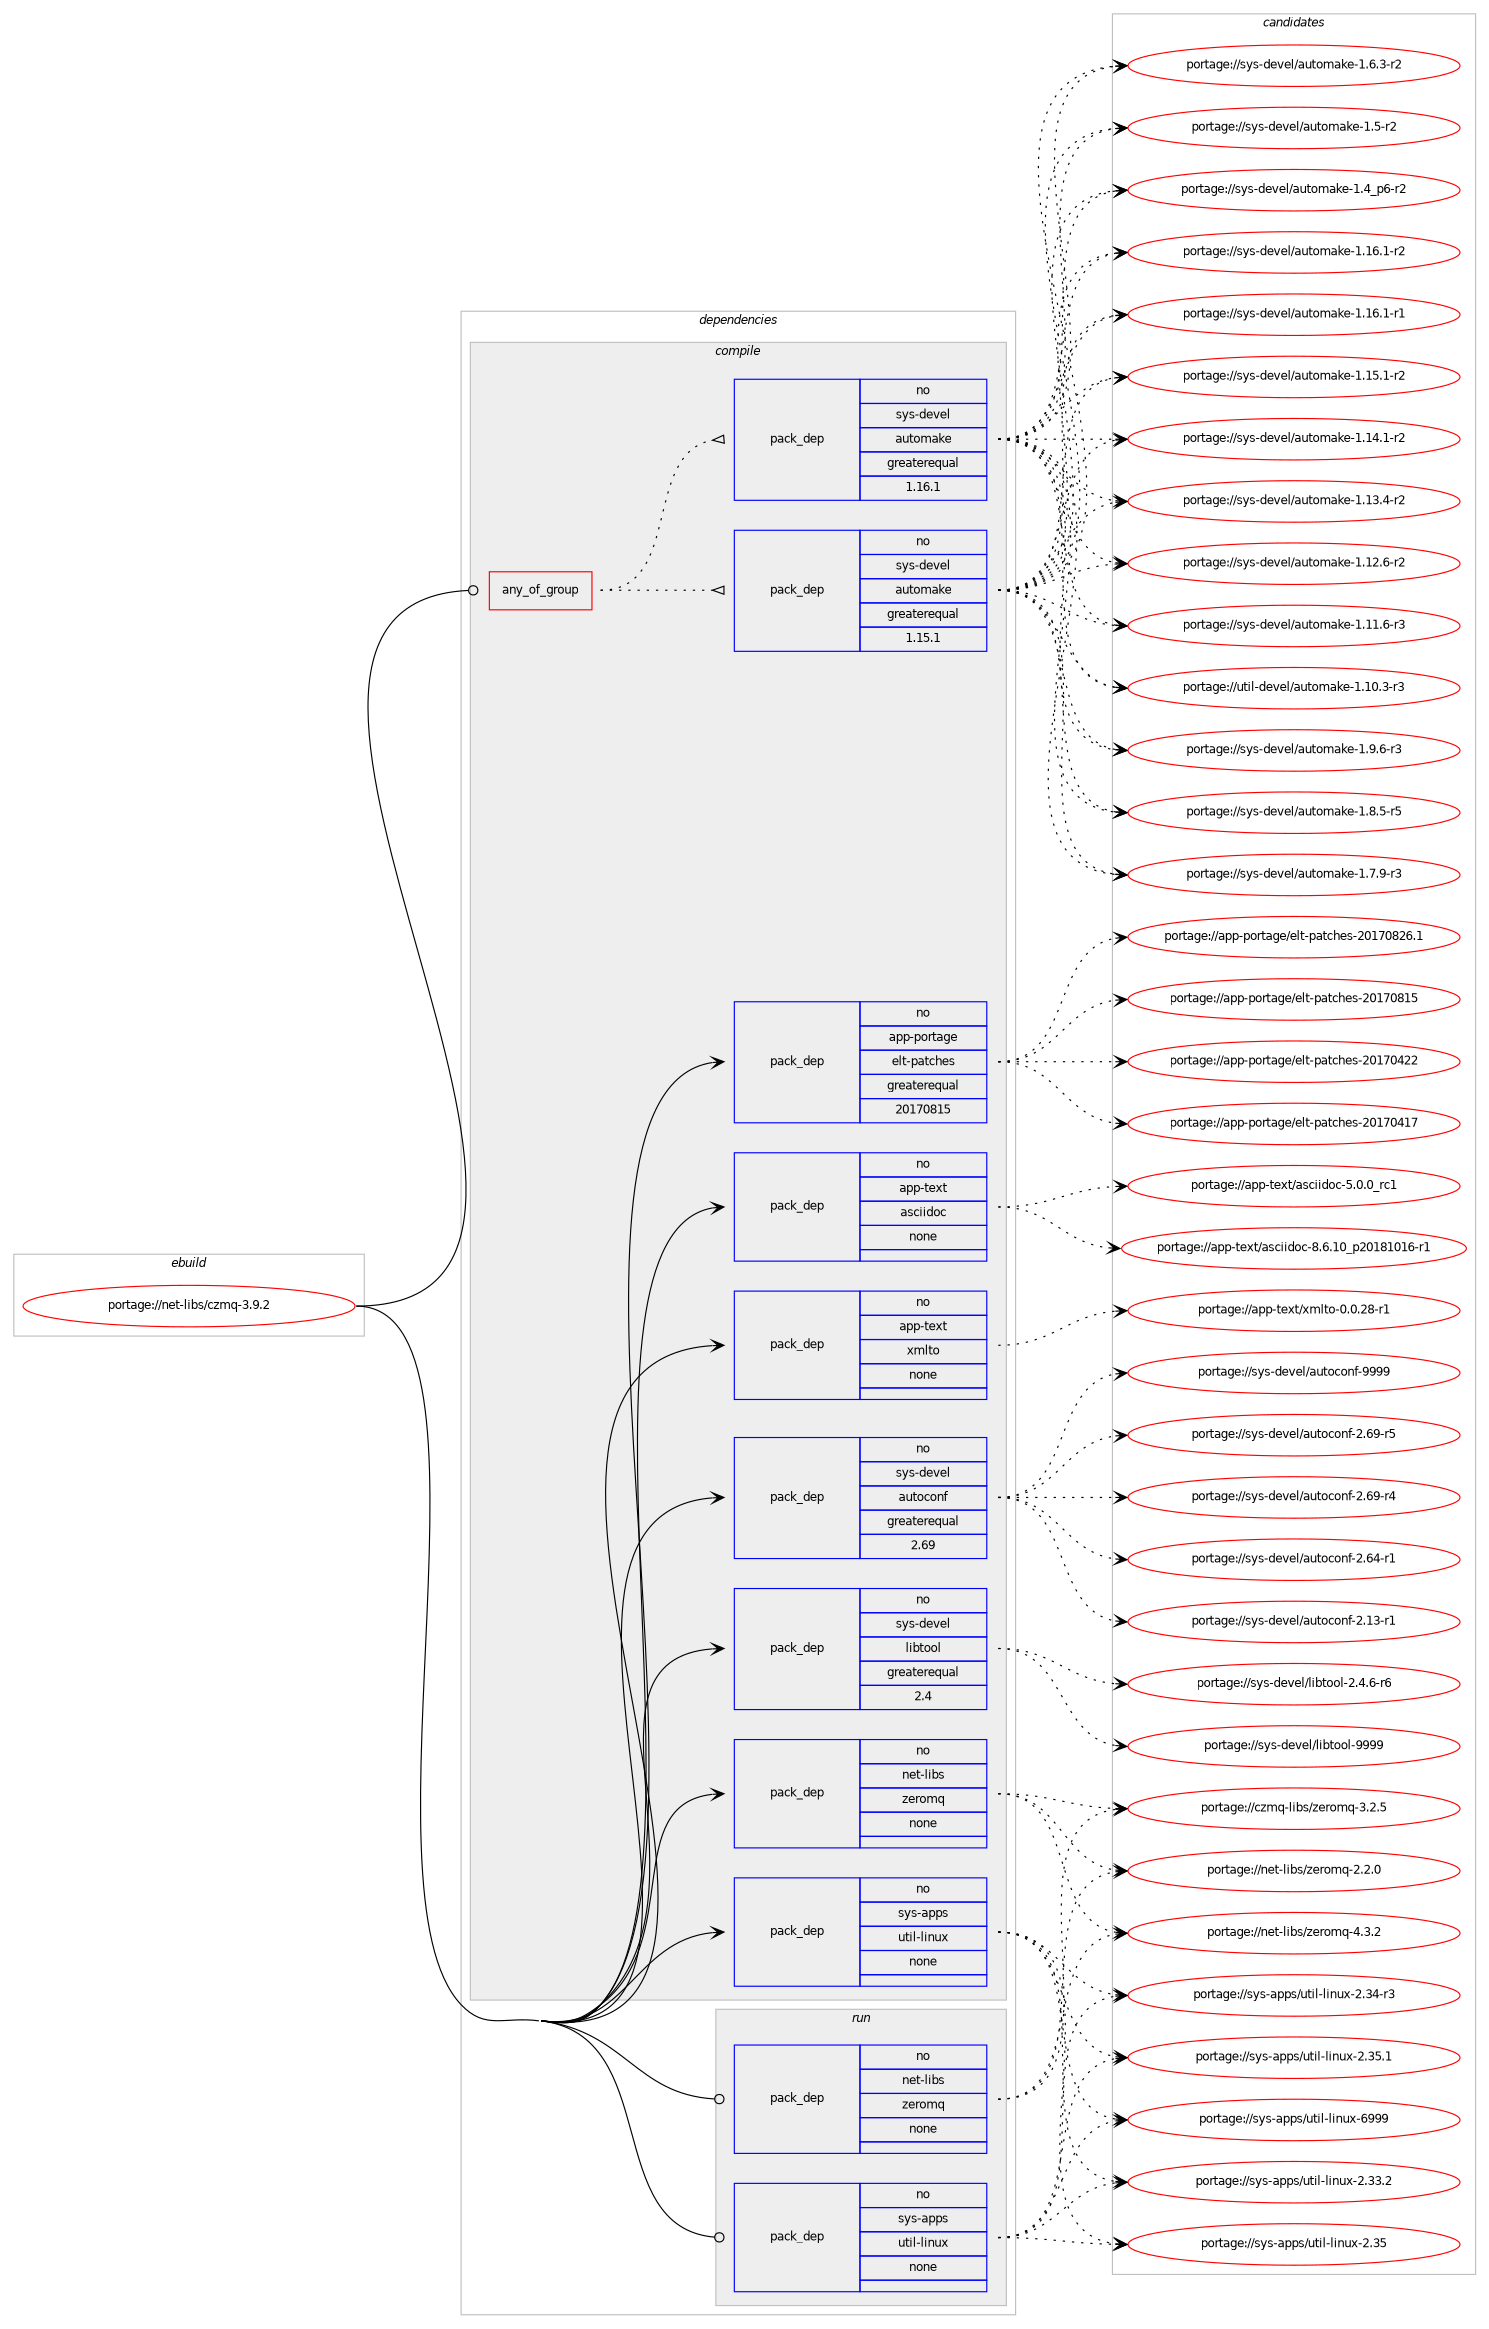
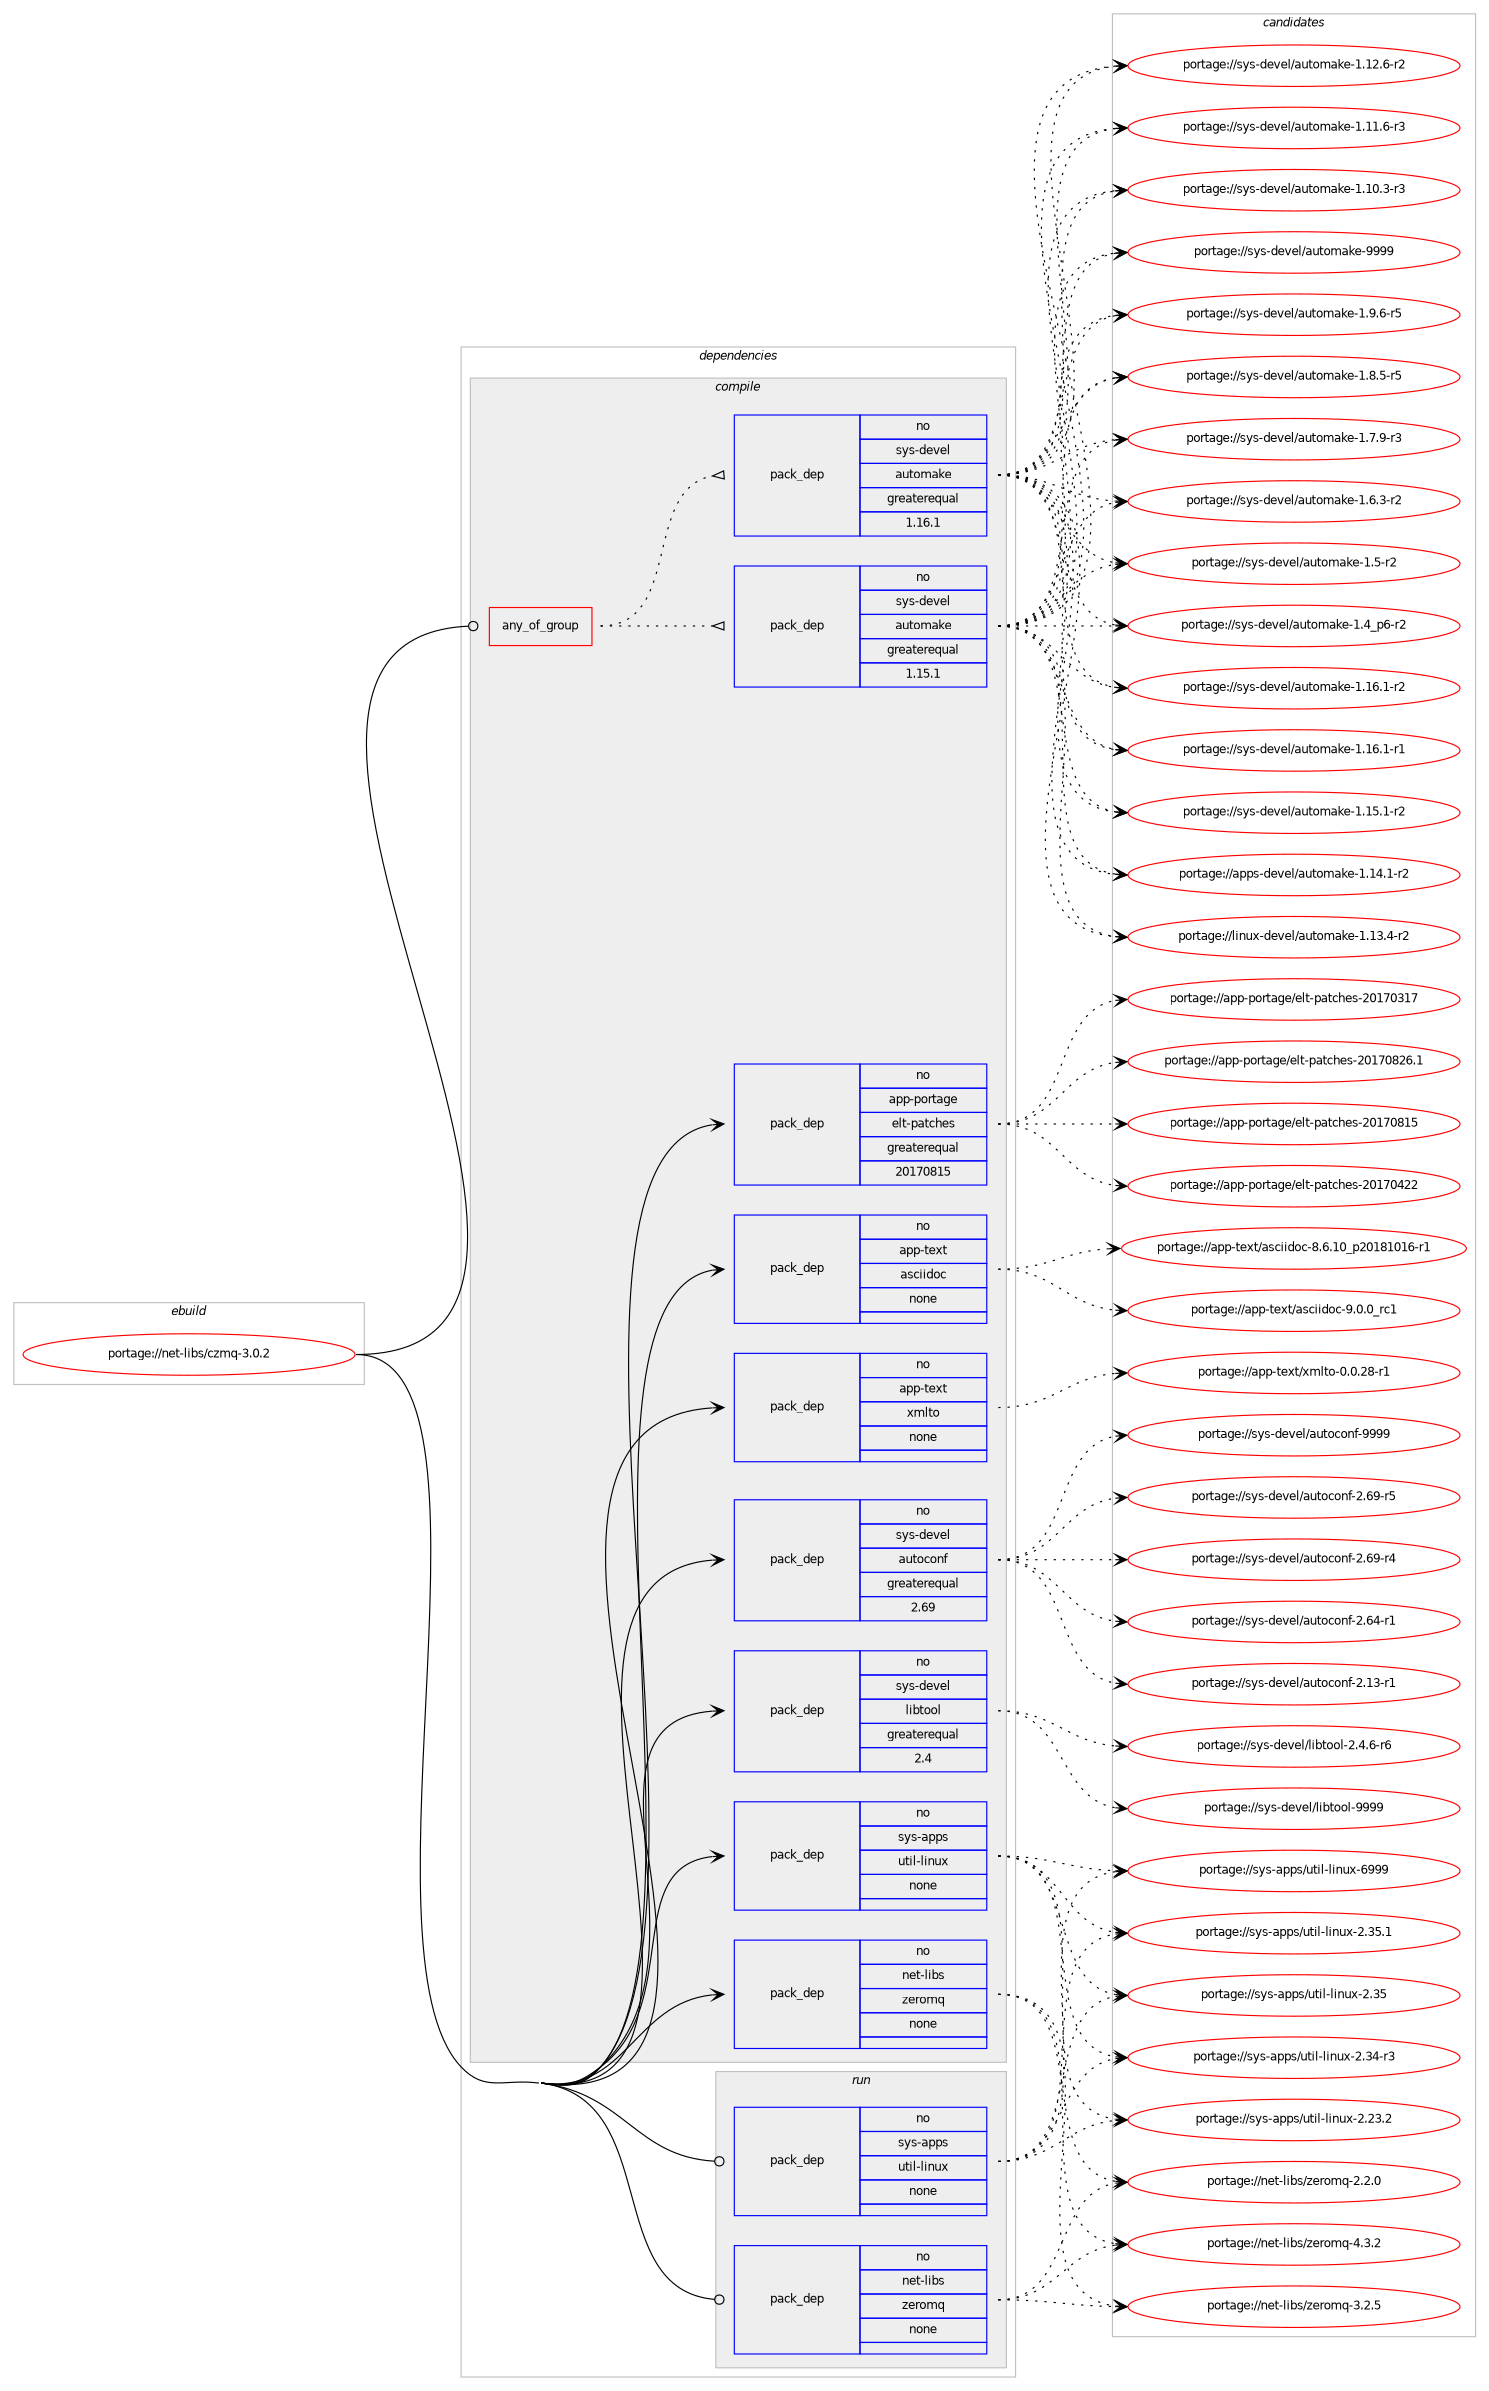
node "portage://sys-devel/automake-9999": added
node "portage://sys-devel/automake-1.14.1-r2": label "portage://sys-devel/automake-1.14.1-r2" -> "portage://apps-devel/automake-1.14.1-r2"
node "portage://sys-devel/automake-1.13.4-r2": label "portage://sys-devel/automake-1.13.4-r2" -> "portage://linux-devel/automake-1.13.4-r2"
node "portage://util-devel/automake-1.10.3-r3": label "portage://util-devel/automake-1.10.3-r3" -> "portage://sys-devel/automake-1.10.3-r3"
node "portage://sys-devel/automake-1.9.6-r3": label "portage://sys-devel/automake-1.9.6-r3" -> "portage://sys-devel/automake-1.9.6-r5"
node "portage://app-portage/elt-patches-20170417": label "portage://app-portage/elt-patches-20170417" -> "portage://app-portage/elt-patches-20170317"
node "portage://app-text/asciidoc-5.0.0_rc1": label "portage://app-text/asciidoc-5.0.0_rc1" -> "portage://app-text/asciidoc-9.0.0_rc1"
node "portage://net-libs/czmq-3.9.2": label "portage://net-libs/czmq-3.9.2" -> "portage://net-libs/czmq-3.0.2"
node "portage://czmq-libs/zeromq-3.2.5": label "portage://czmq-libs/zeromq-3.2.5" -> "portage://net-libs/zeromq-3.2.5"
node "portage://sys-apps/util-linux-2.33.2": label "portage://sys-apps/util-linux-2.33.2" -> "portage://sys-apps/util-linux-2.23.2"
